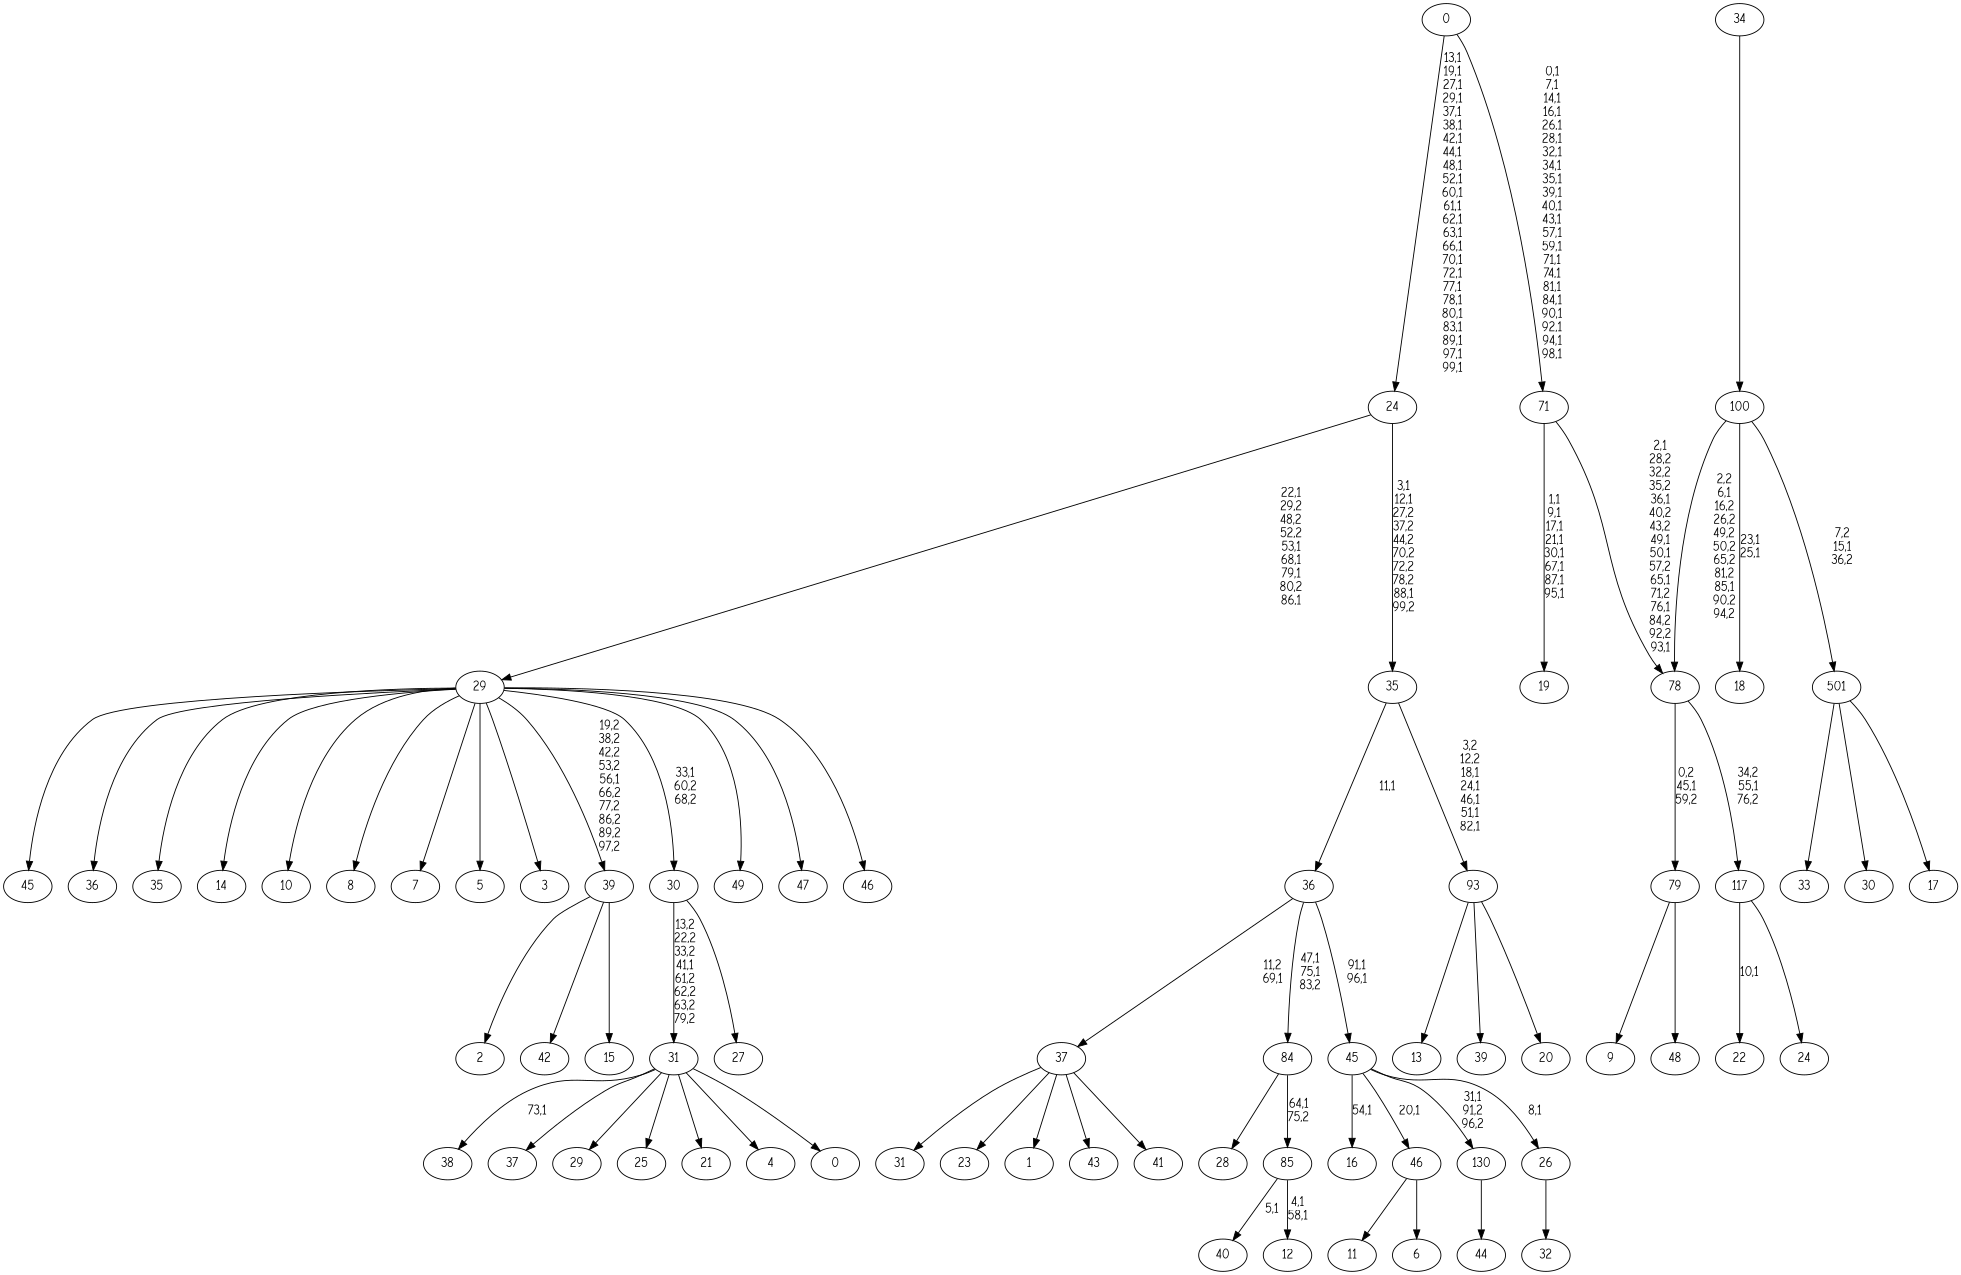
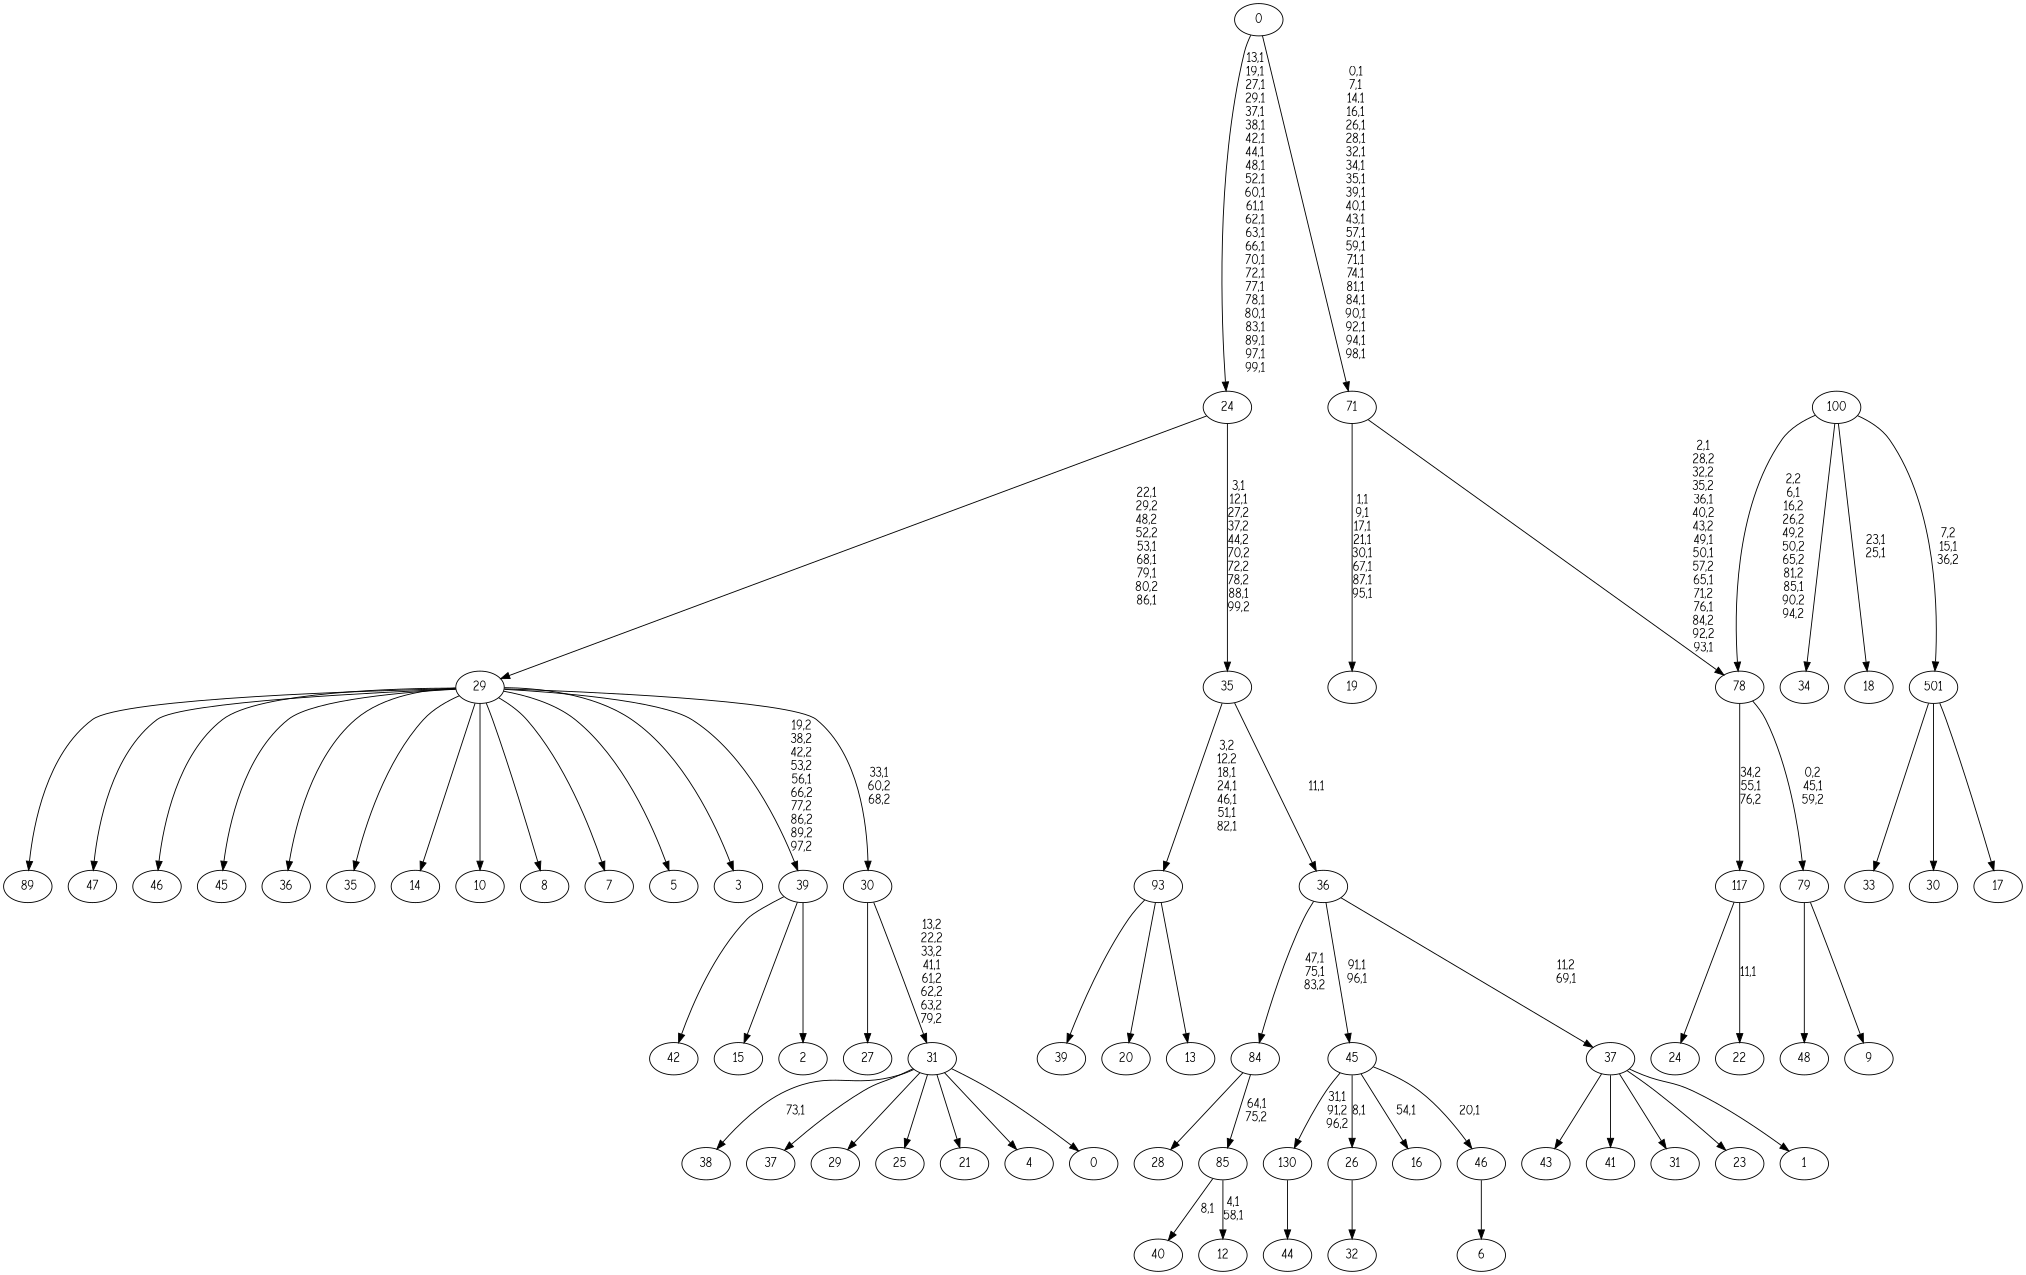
edge "34" -> "100": reversed
node "49": label "49" -> "89"
edge "117" -> "22": label "10,1" -> "11,1"
edge "85" -> "40": label "5,1" -> "8,1"
node "11": removed
